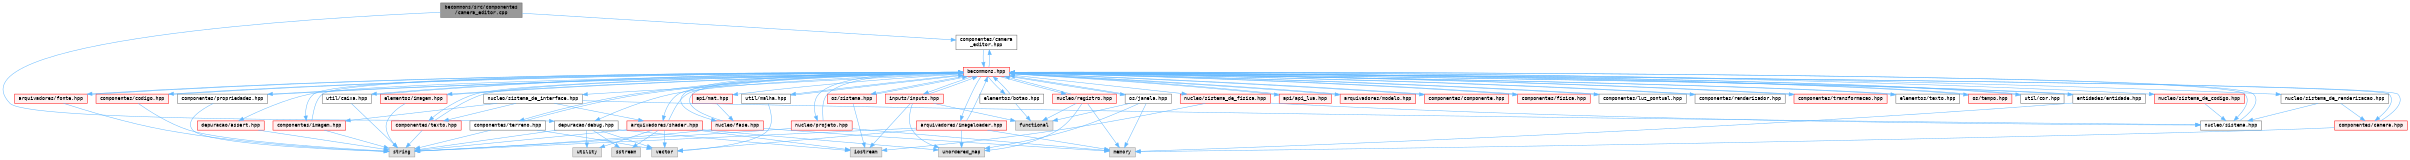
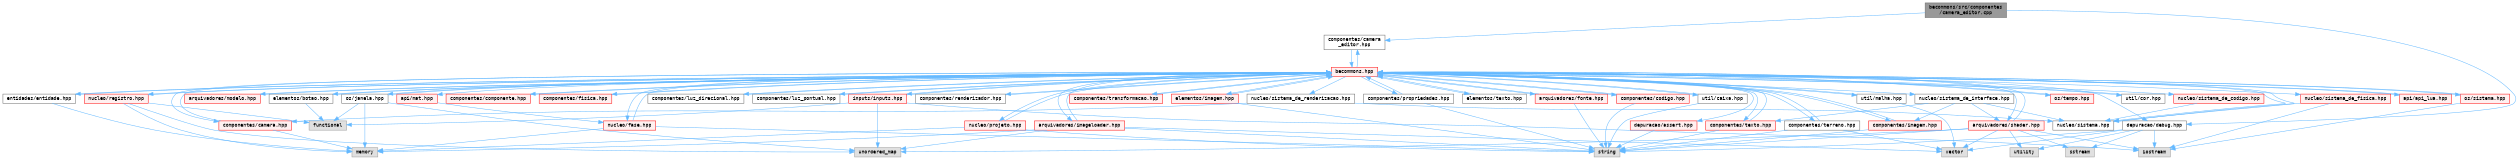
node "componentes/luz_direcional.hpp": added
